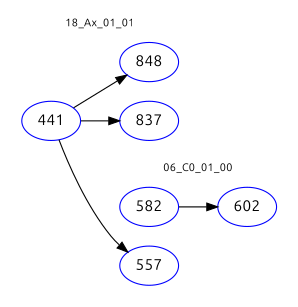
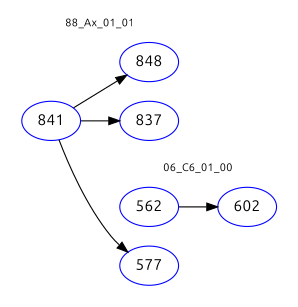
cluster "18_Ax_01_01": label "18_Ax_01_01" -> "88_Ax_01_01"
node "441": label "441" -> "841"
cluster "06_C0_01_00": label "06_C0_01_00" -> "06_C6_01_00"
node "582": label "582" -> "562"
node "557": label "557" -> "577"
